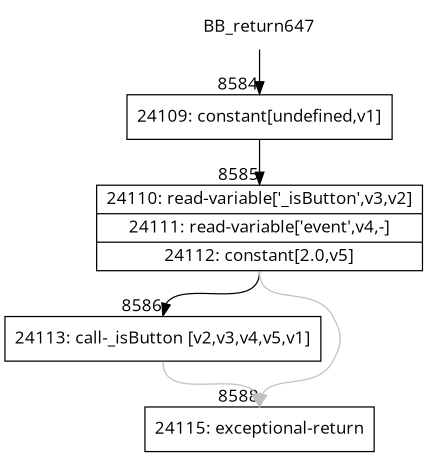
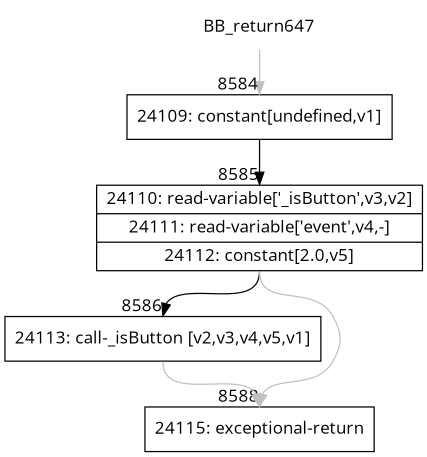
edge "BB_return647" -> "24109: constant[undefined,v1]": color black -> gray
